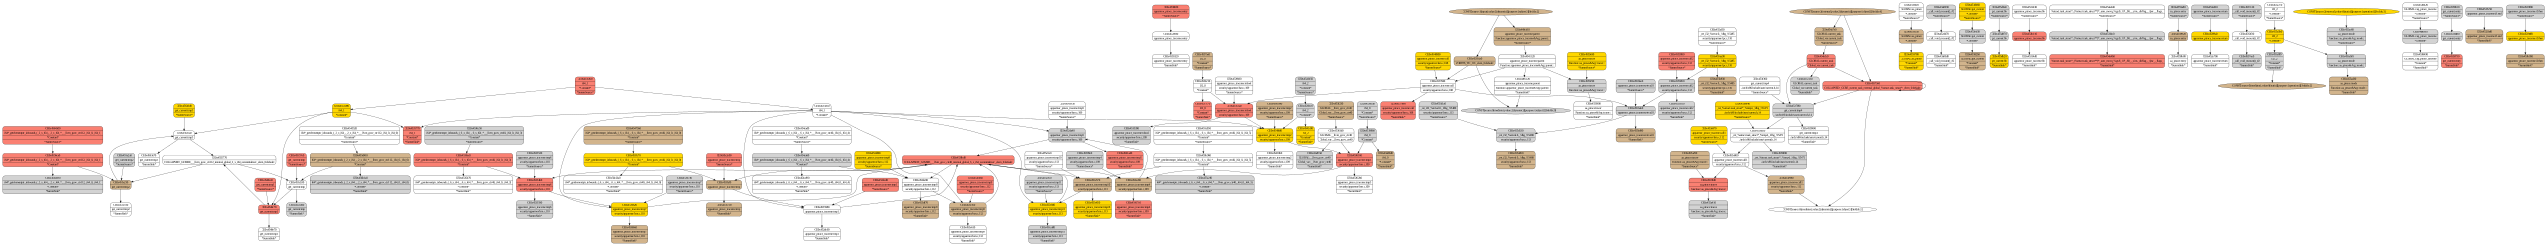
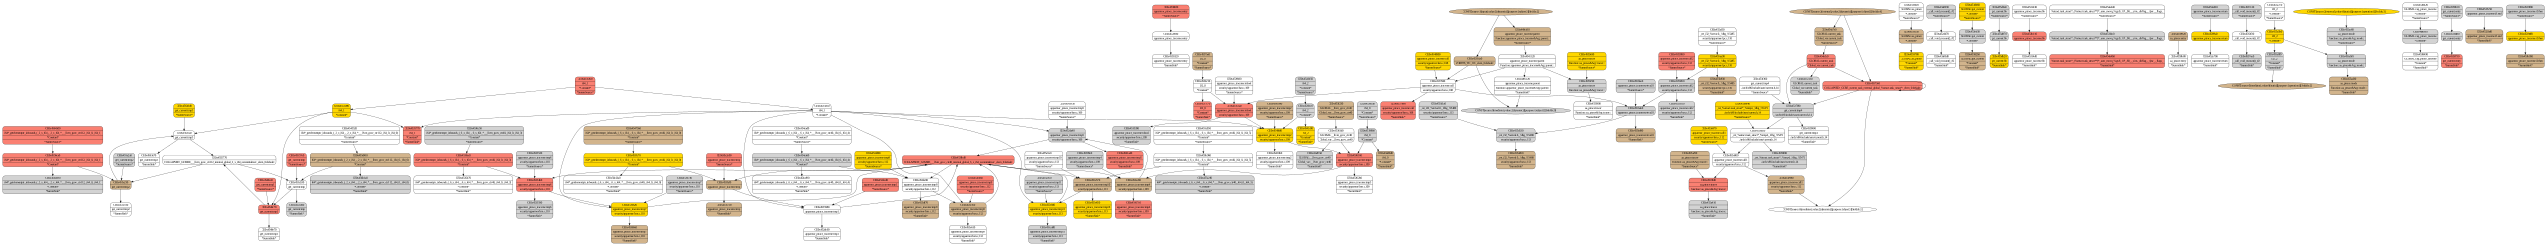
node "CE0x4559a80": removed
